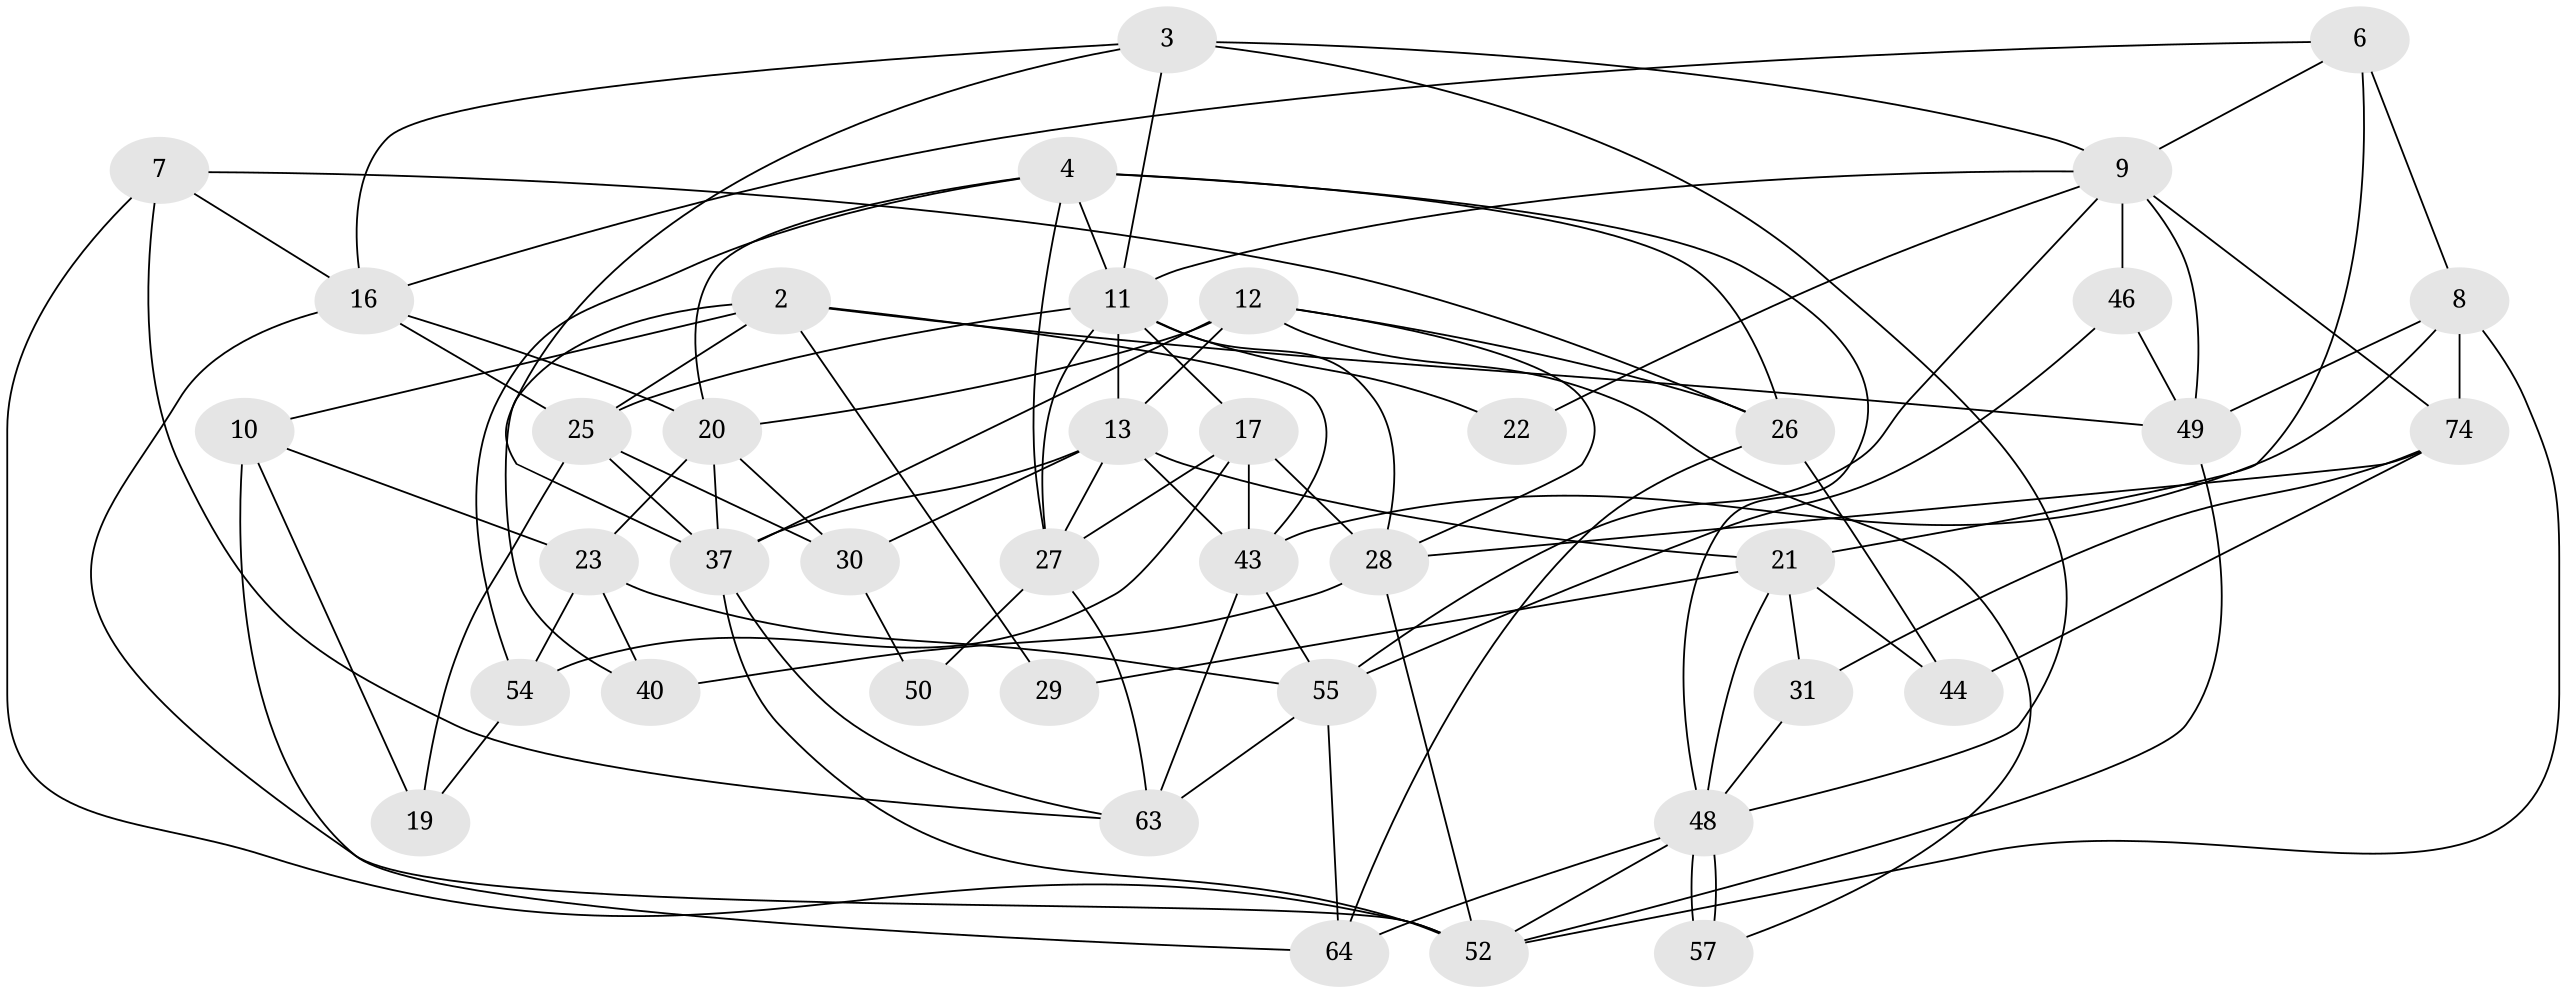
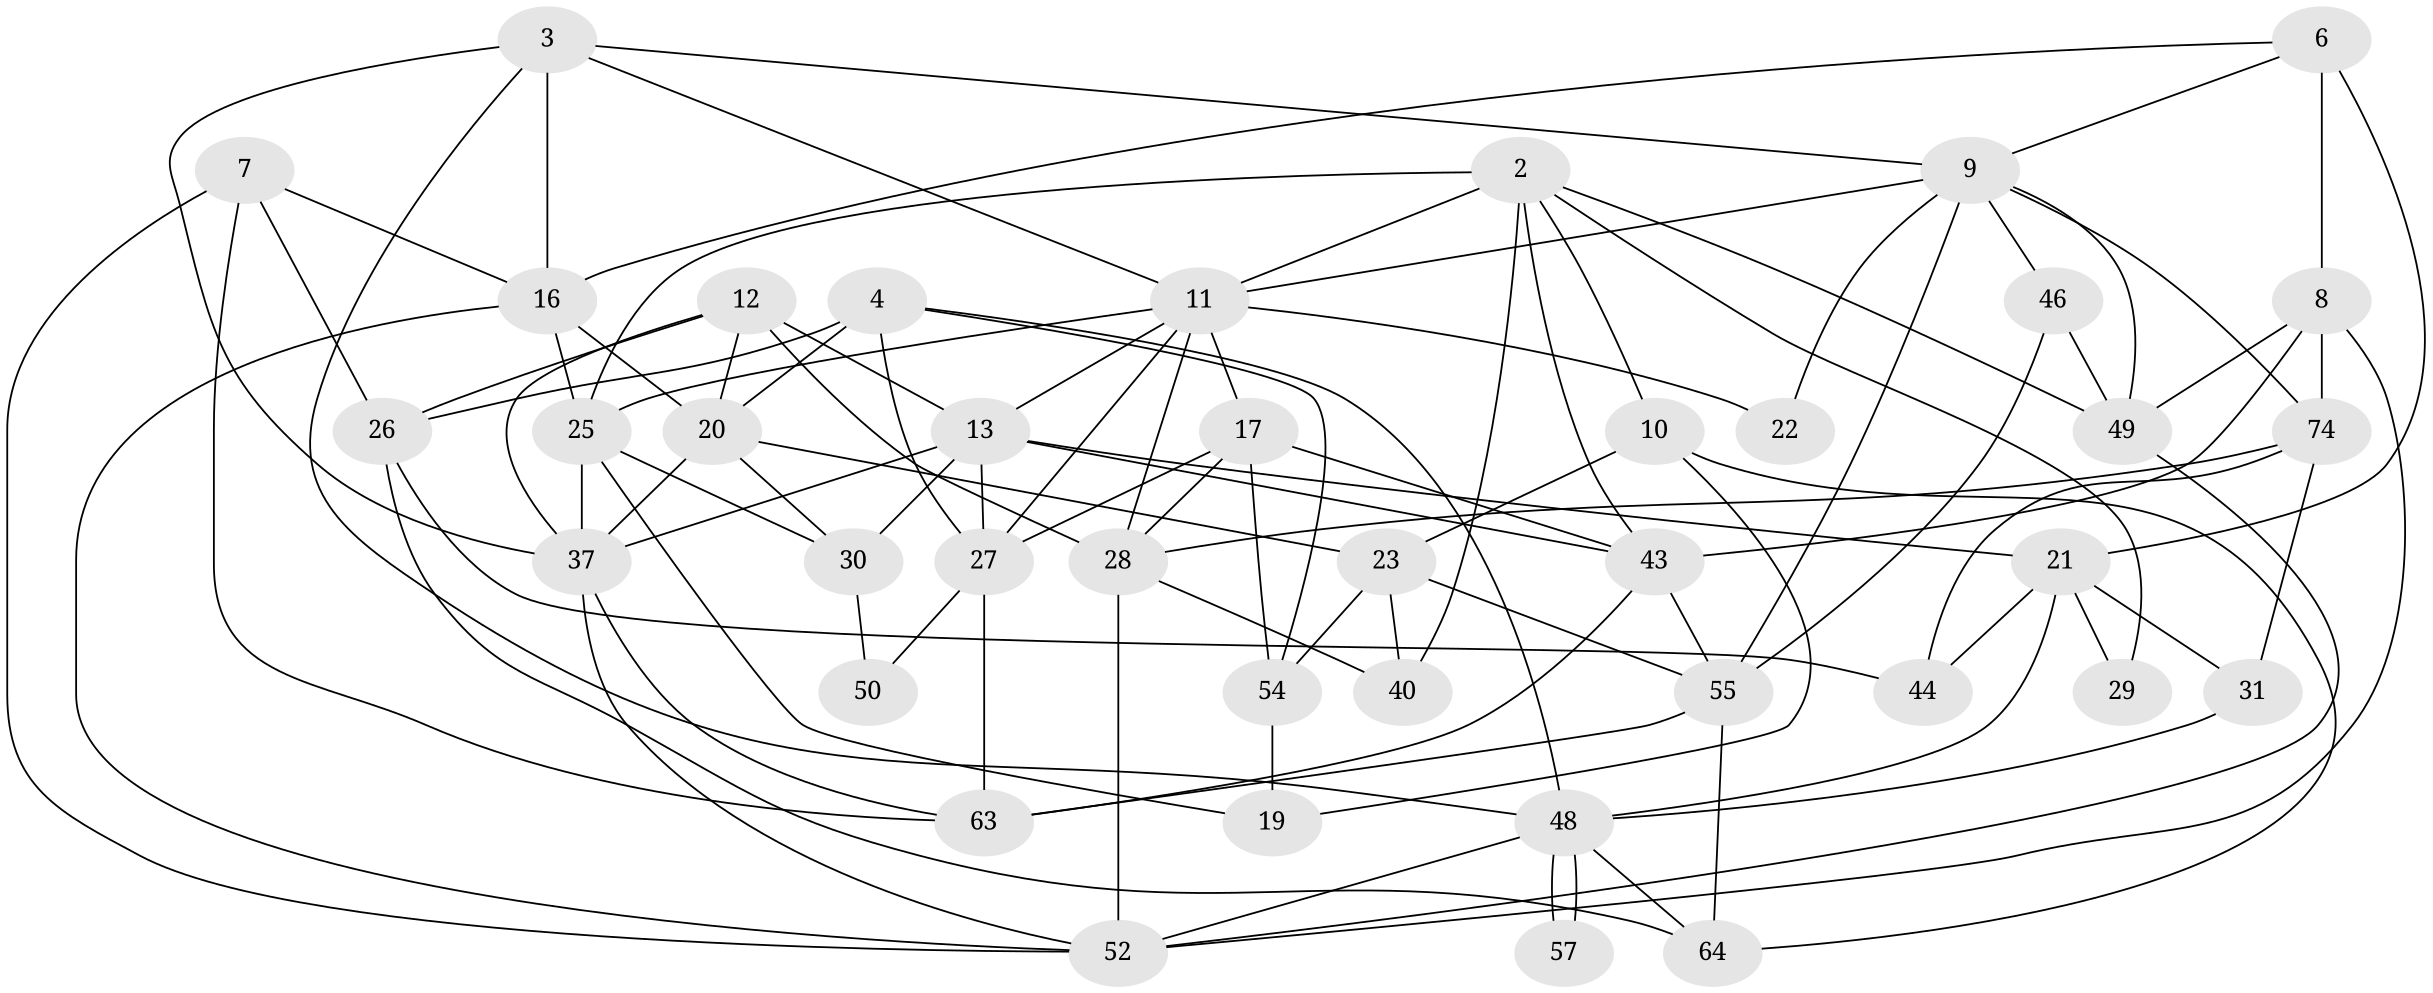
edge "4" -- "11": now "2" -- "11"
edge "12" -- "57": removed
